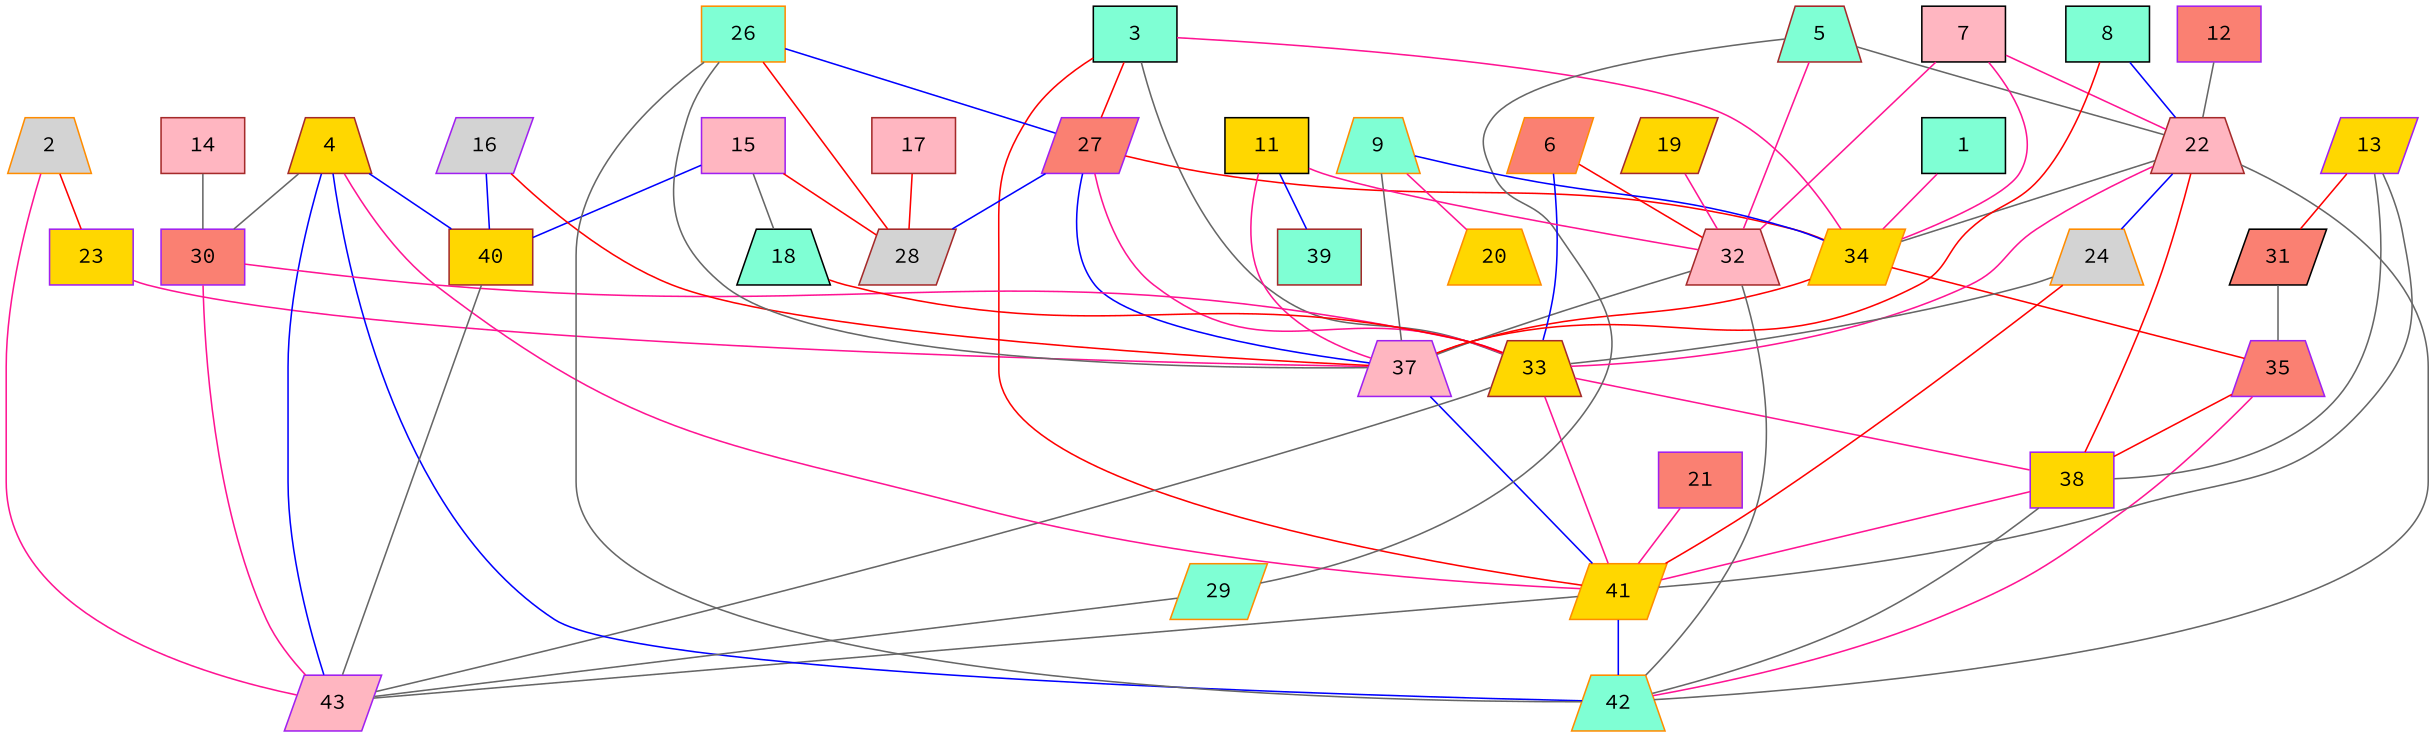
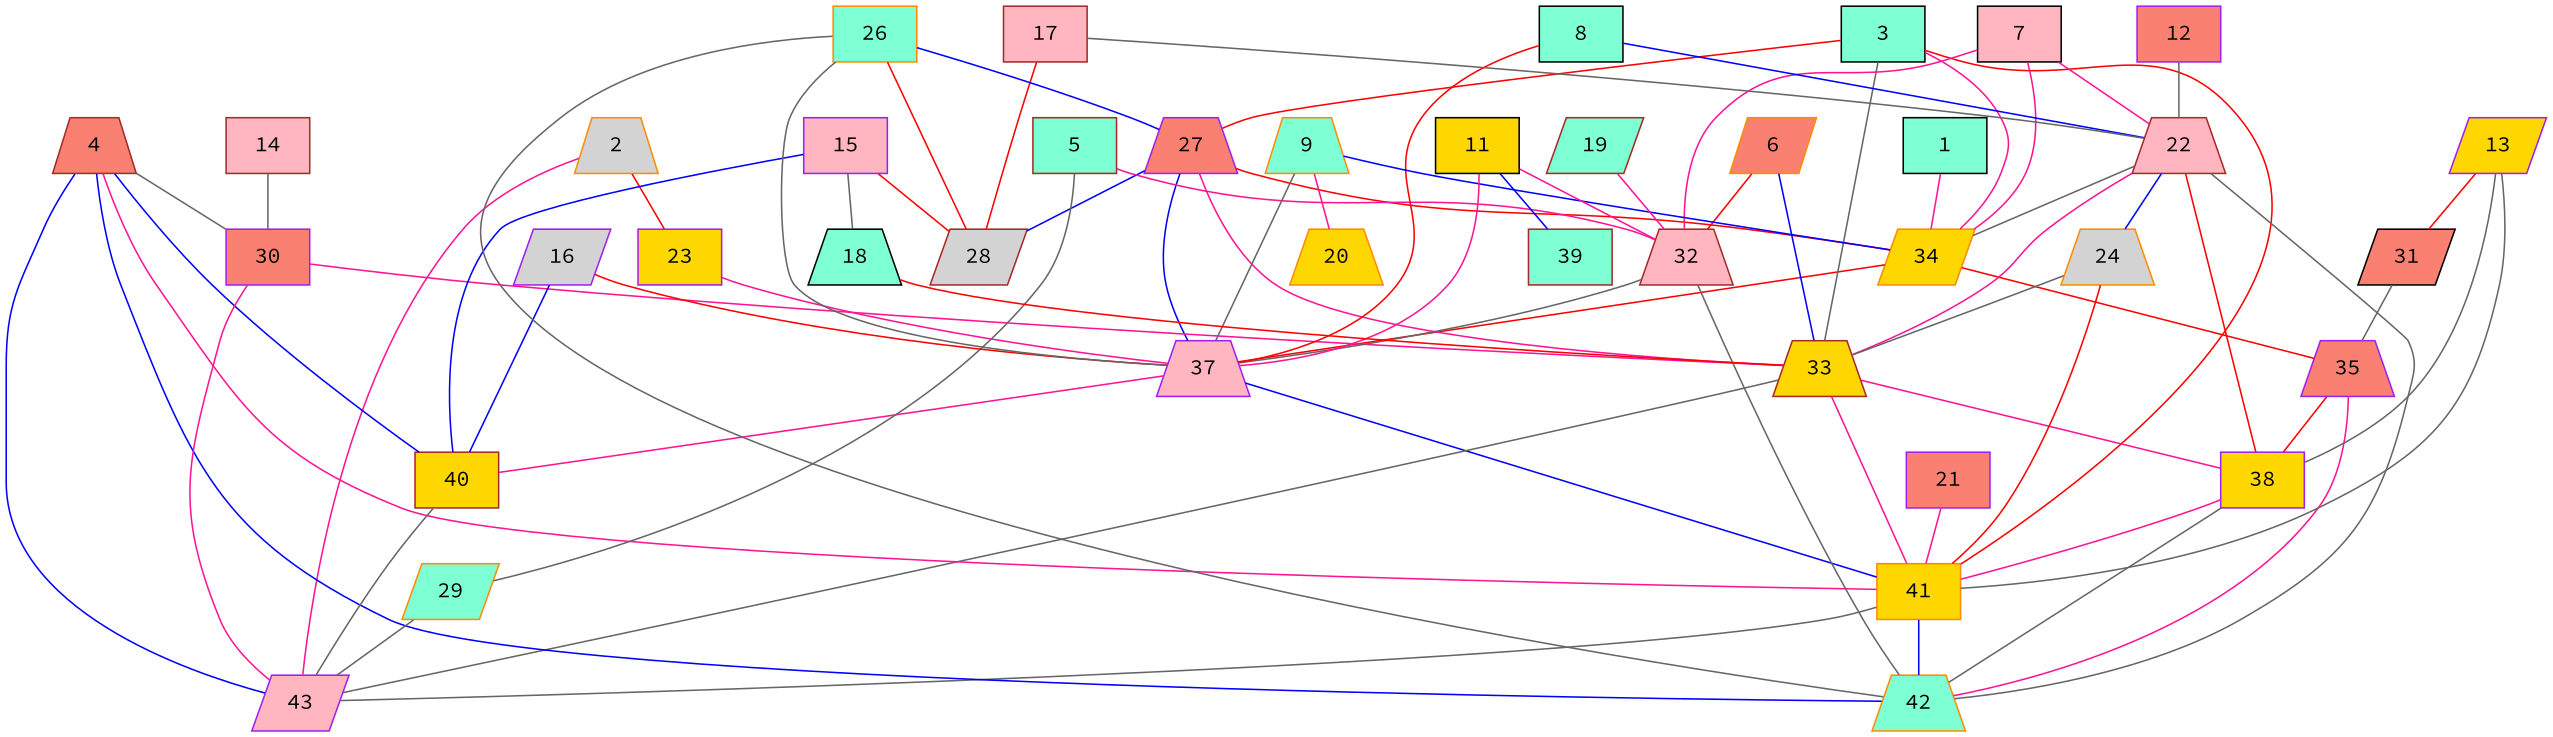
node "5": shape trapezium -> box
edge "5" -- "22": now "17" -- "22"
node "4": fillcolor gold -> salmon
node "27": shape parallelogram -> trapezium
node "19": fillcolor gold -> aquamarine
edge "37" -- "40": added
node "41": shape parallelogram -> box
